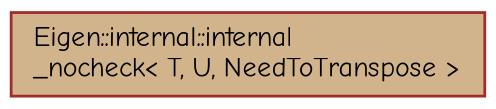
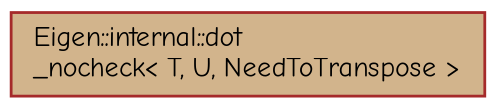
node "Eigen::internal::internal _nocheck< T, U, NeedToTranspose >": label "Eigen::internal::internal _nocheck< T, U, NeedToTranspose >" -> "Eigen::internal::dot _nocheck< T, U, NeedToTranspose >"
